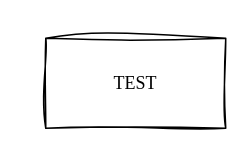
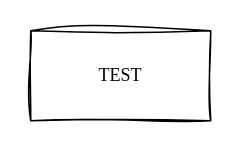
node "TEST": moved (136, 83) -> (121, 76)
